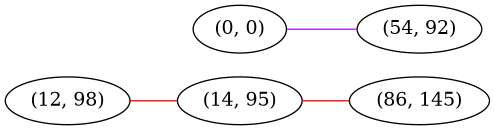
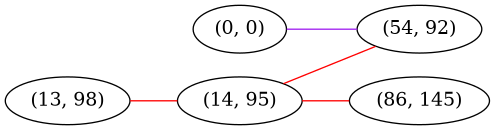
edge "(54, 92)" -- "(14, 95)": added
node "(12, 98)": label "(12, 98)" -> "(13, 98)"
